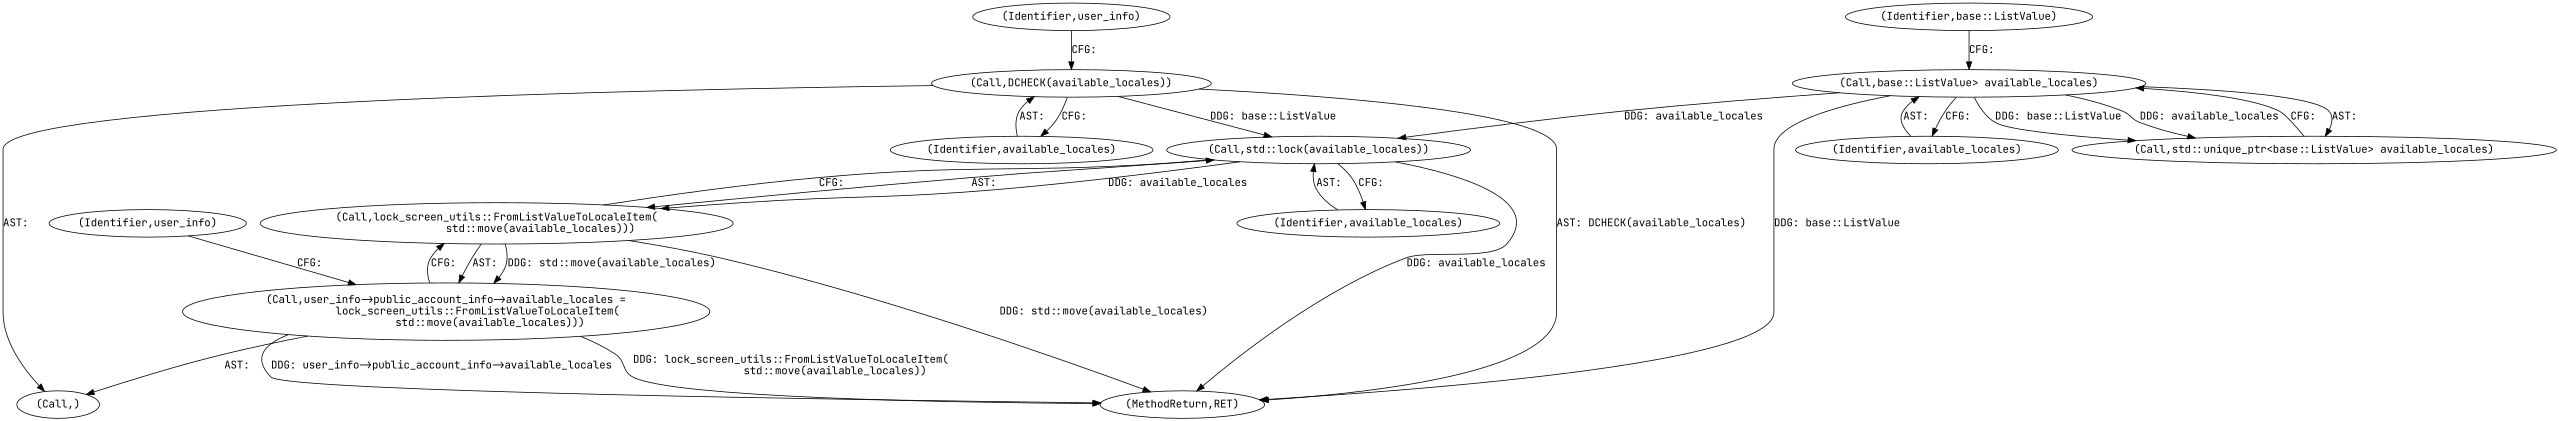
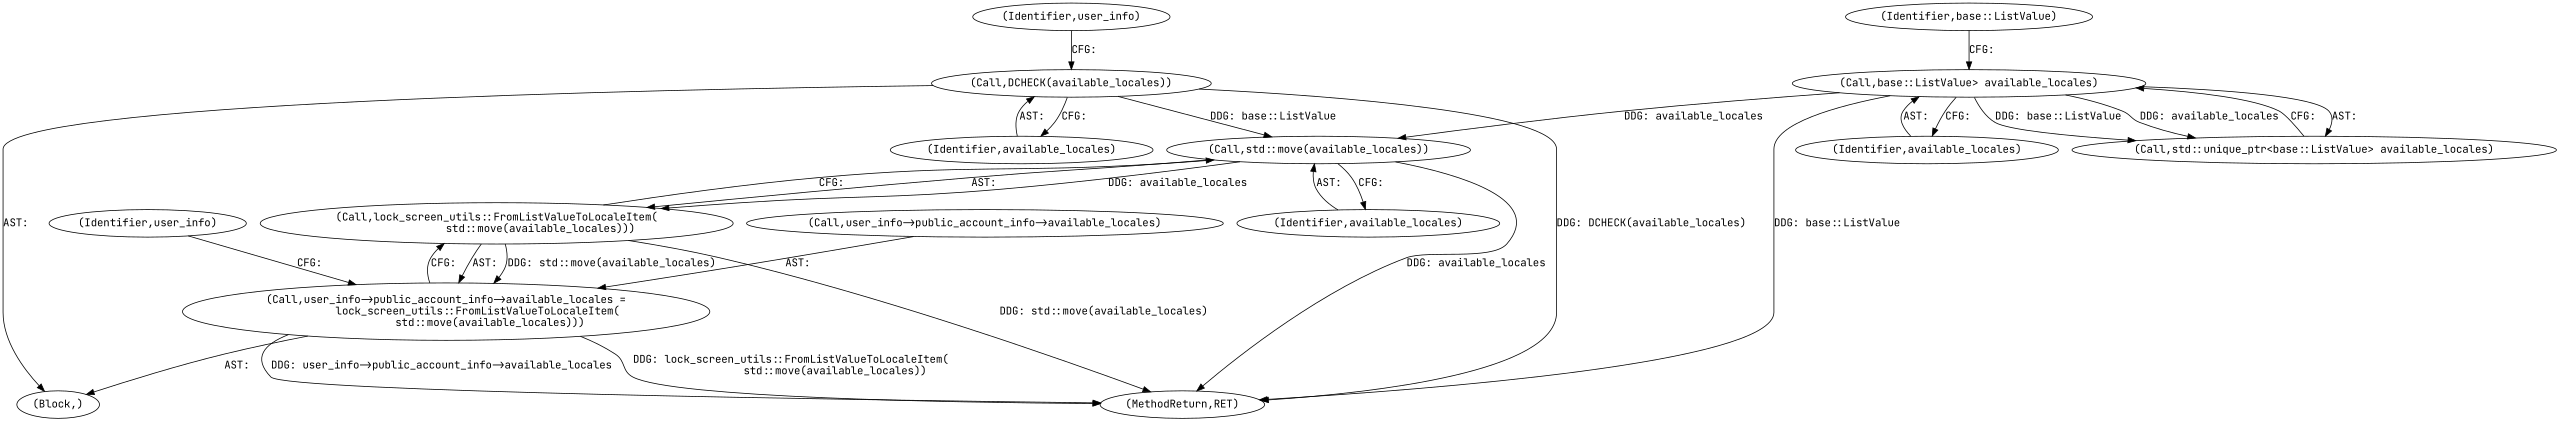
node "(Call,std::lock(available_locales))": label "(Call,std::lock(available_locales))" -> "(Call,std::move(available_locales))"
node "(Call,user_info->public_account_info->available_locales)": added
edge "(Call,DCHECK(available_locales))" -> "(MethodReturn,RET)": label "AST: DCHECK(available_locales)" -> "DDG: DCHECK(available_locales)"
node "(Call,)": label "(Call,)" -> "(Block,)"
